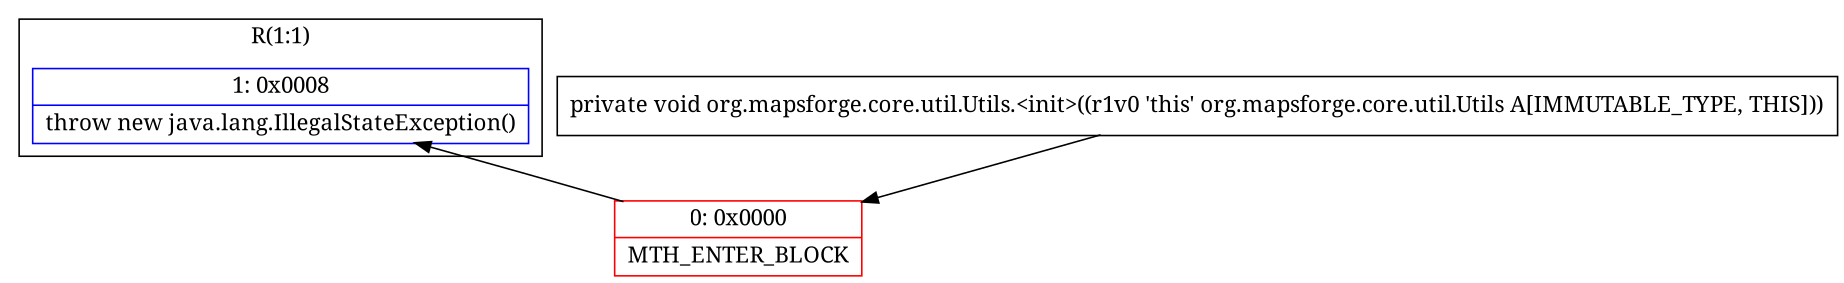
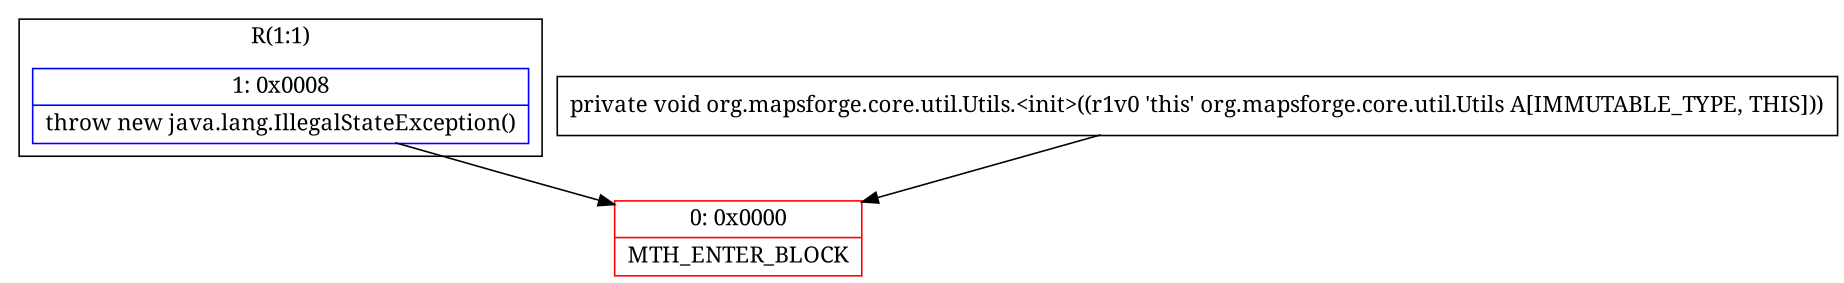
edge "0: 0x0000" -> "1: 0x0008": reversed
